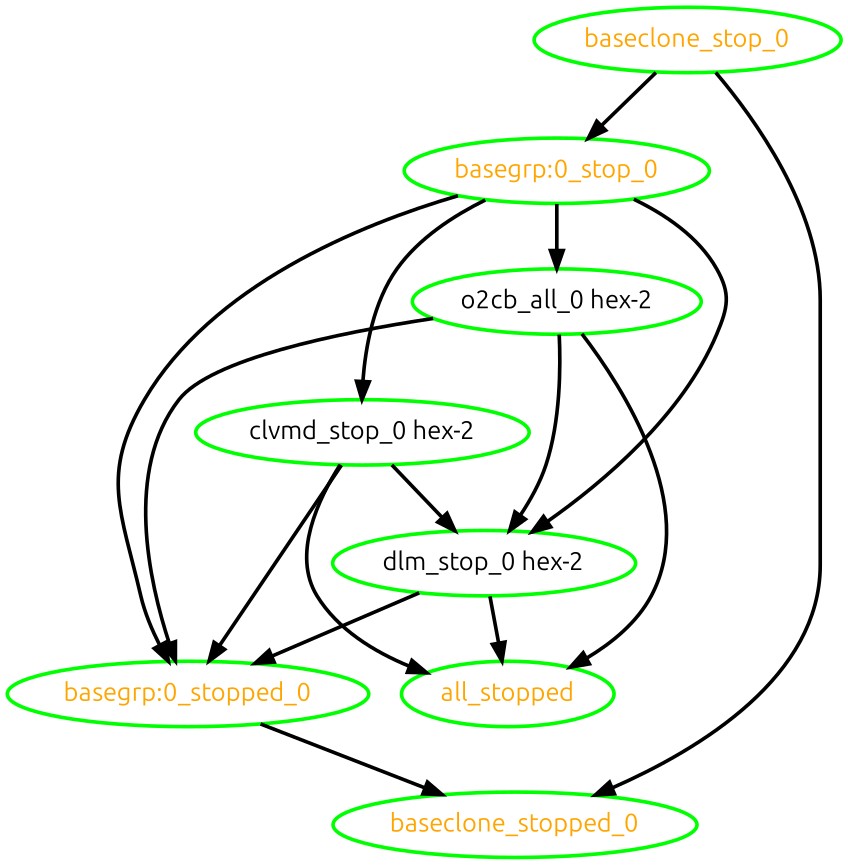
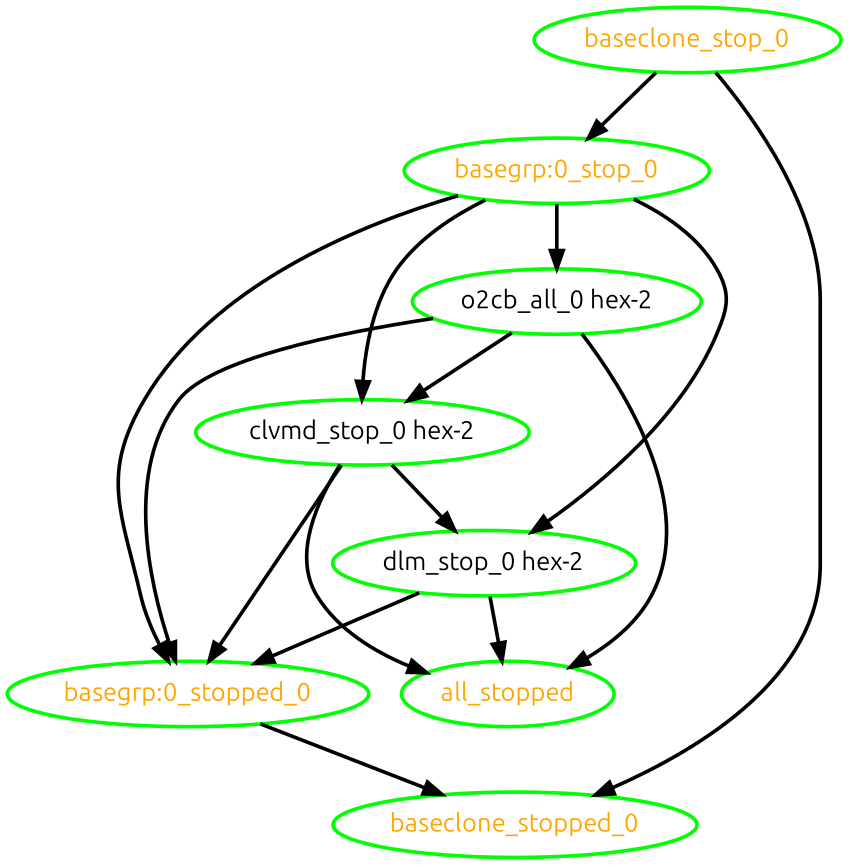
edge "o2cb_all_0 hex-2" -> "dlm_stop_0 hex-2": now "o2cb_all_0 hex-2" -> "clvmd_stop_0 hex-2"
